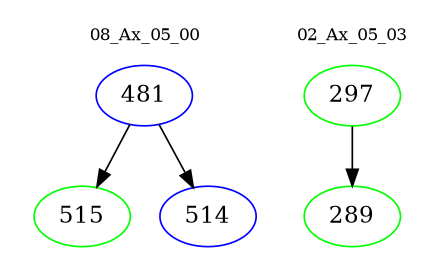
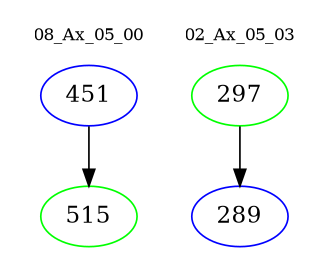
node "481": label "481" -> "451"
node "514": removed
node "289": color green -> blue
